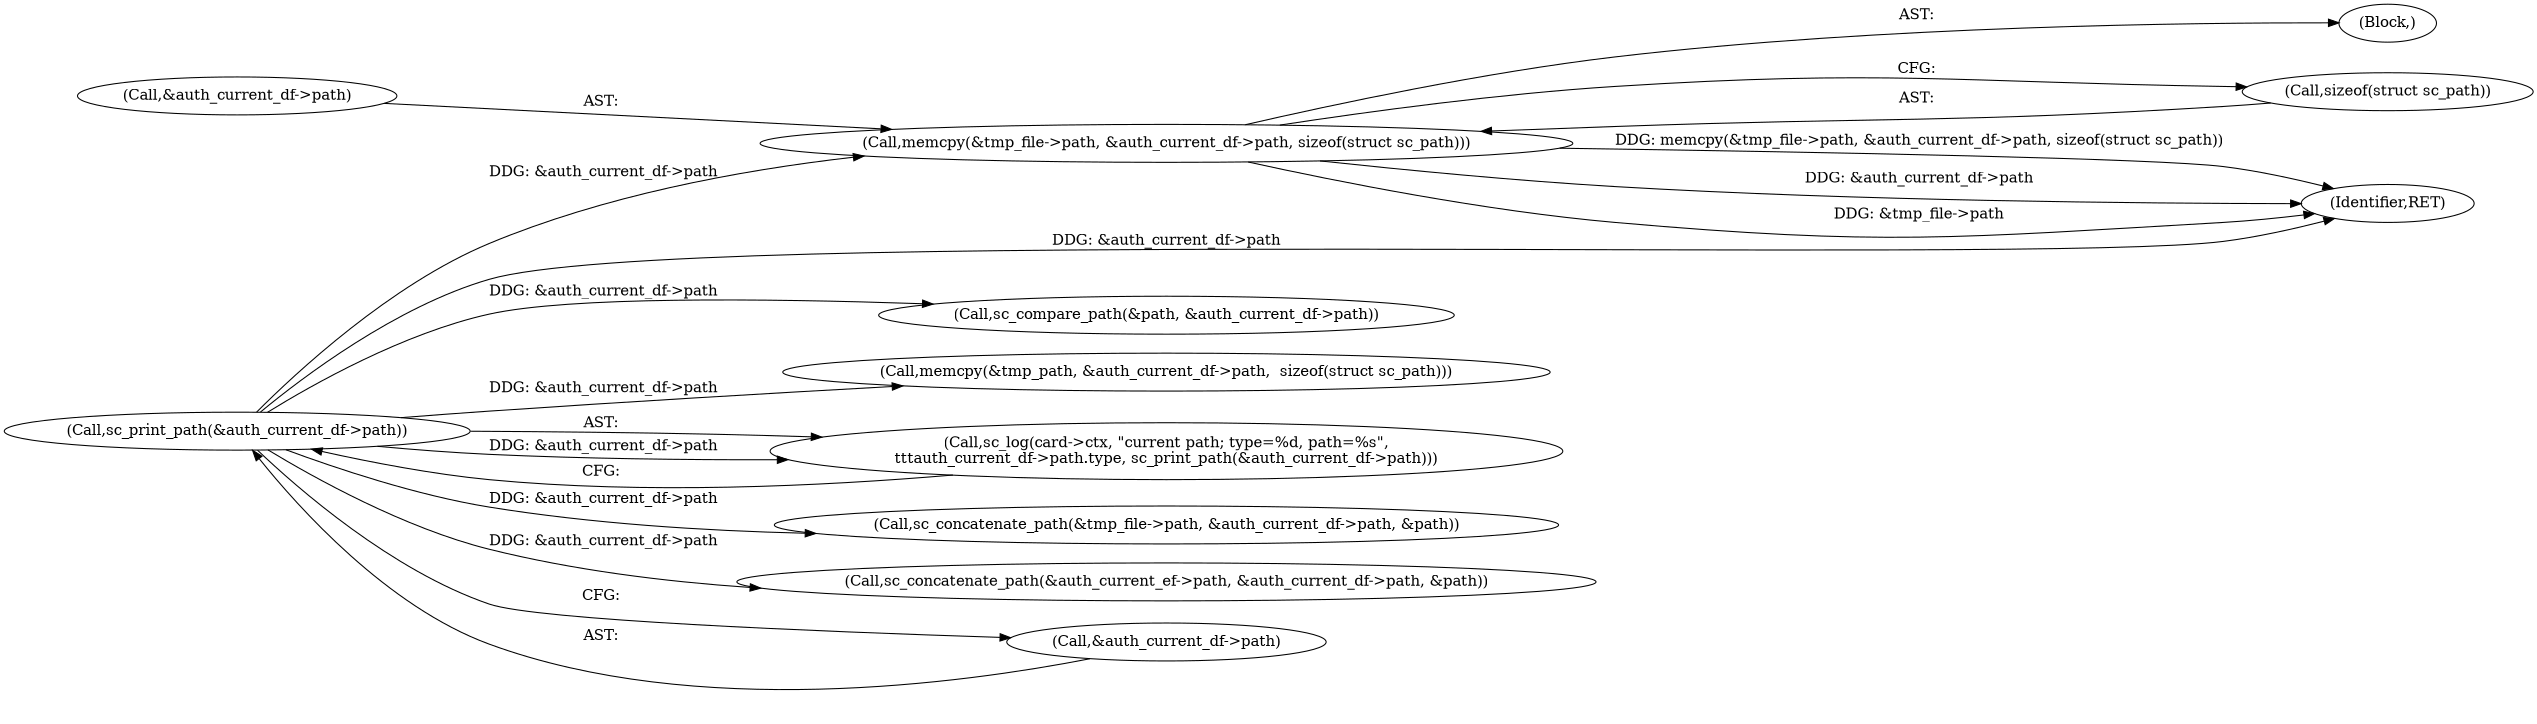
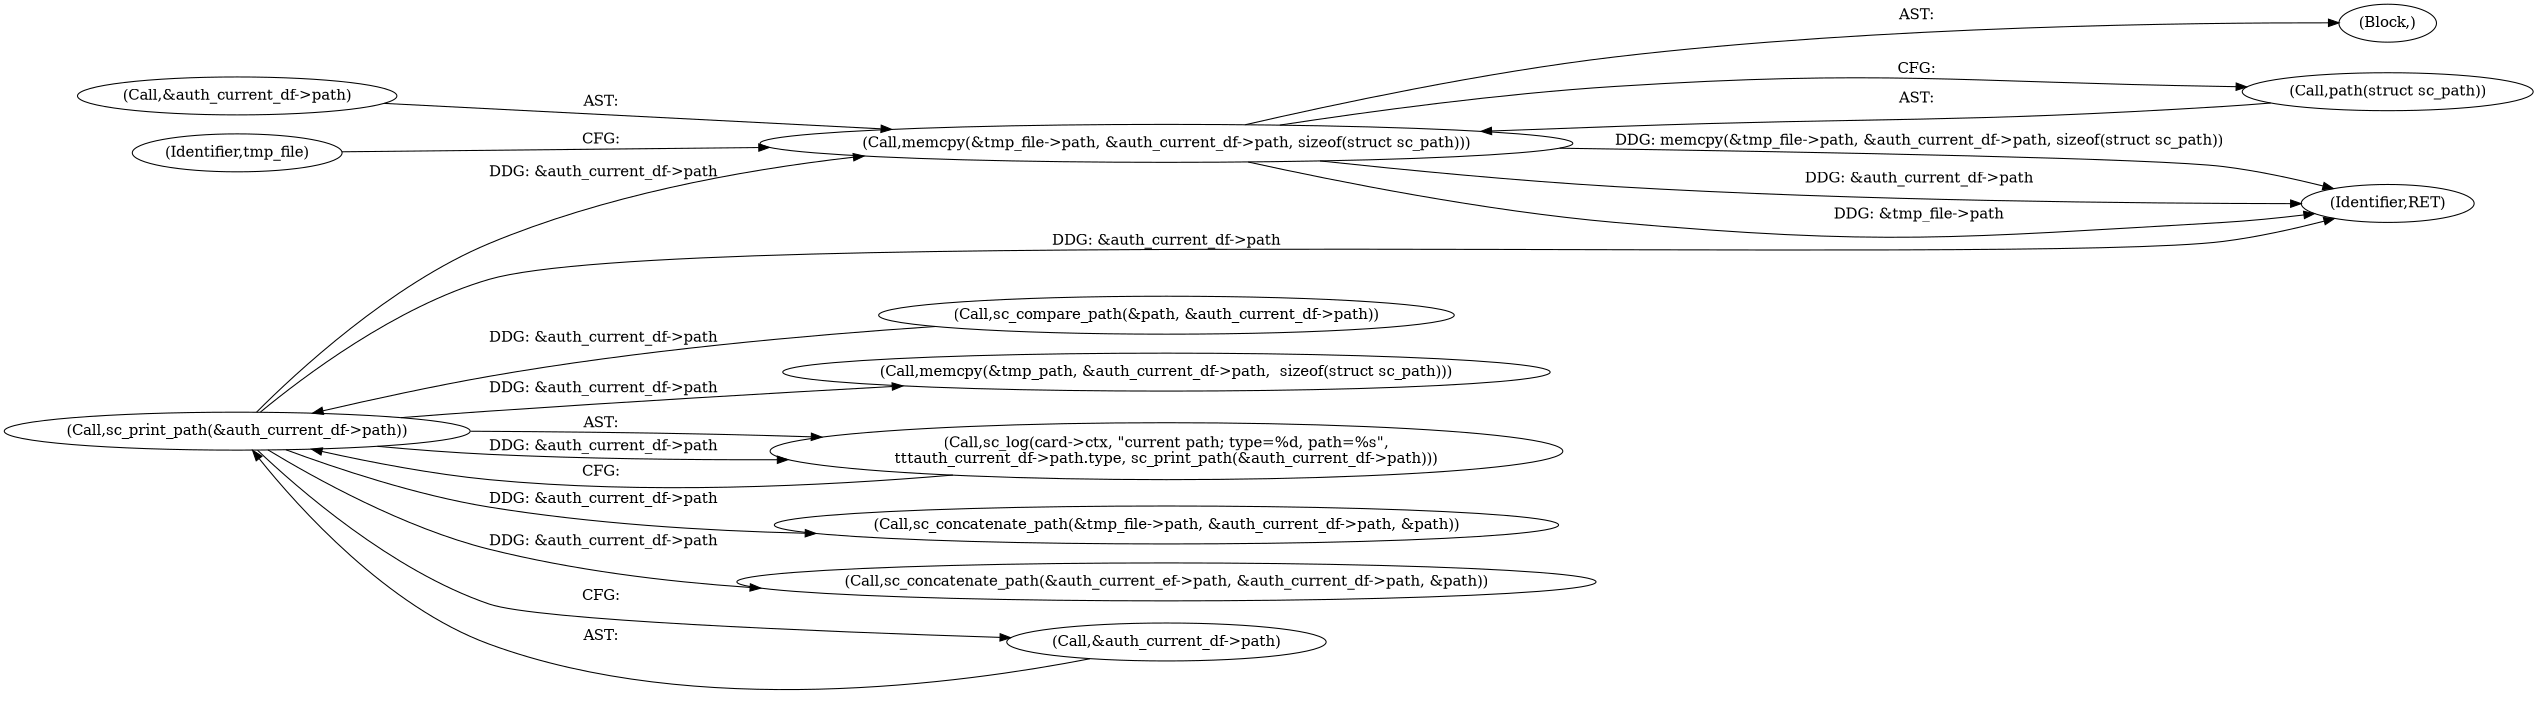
node "(Call,sizeof(struct sc_path))": label "(Call,sizeof(struct sc_path))" -> "(Call,path(struct sc_path))"
node "(Identifier,tmp_file)": added
edge "(Call,sc_print_path(&auth_current_df->path))" -> "(Call,sc_compare_path(&path, &auth_current_df->path))": reversed
